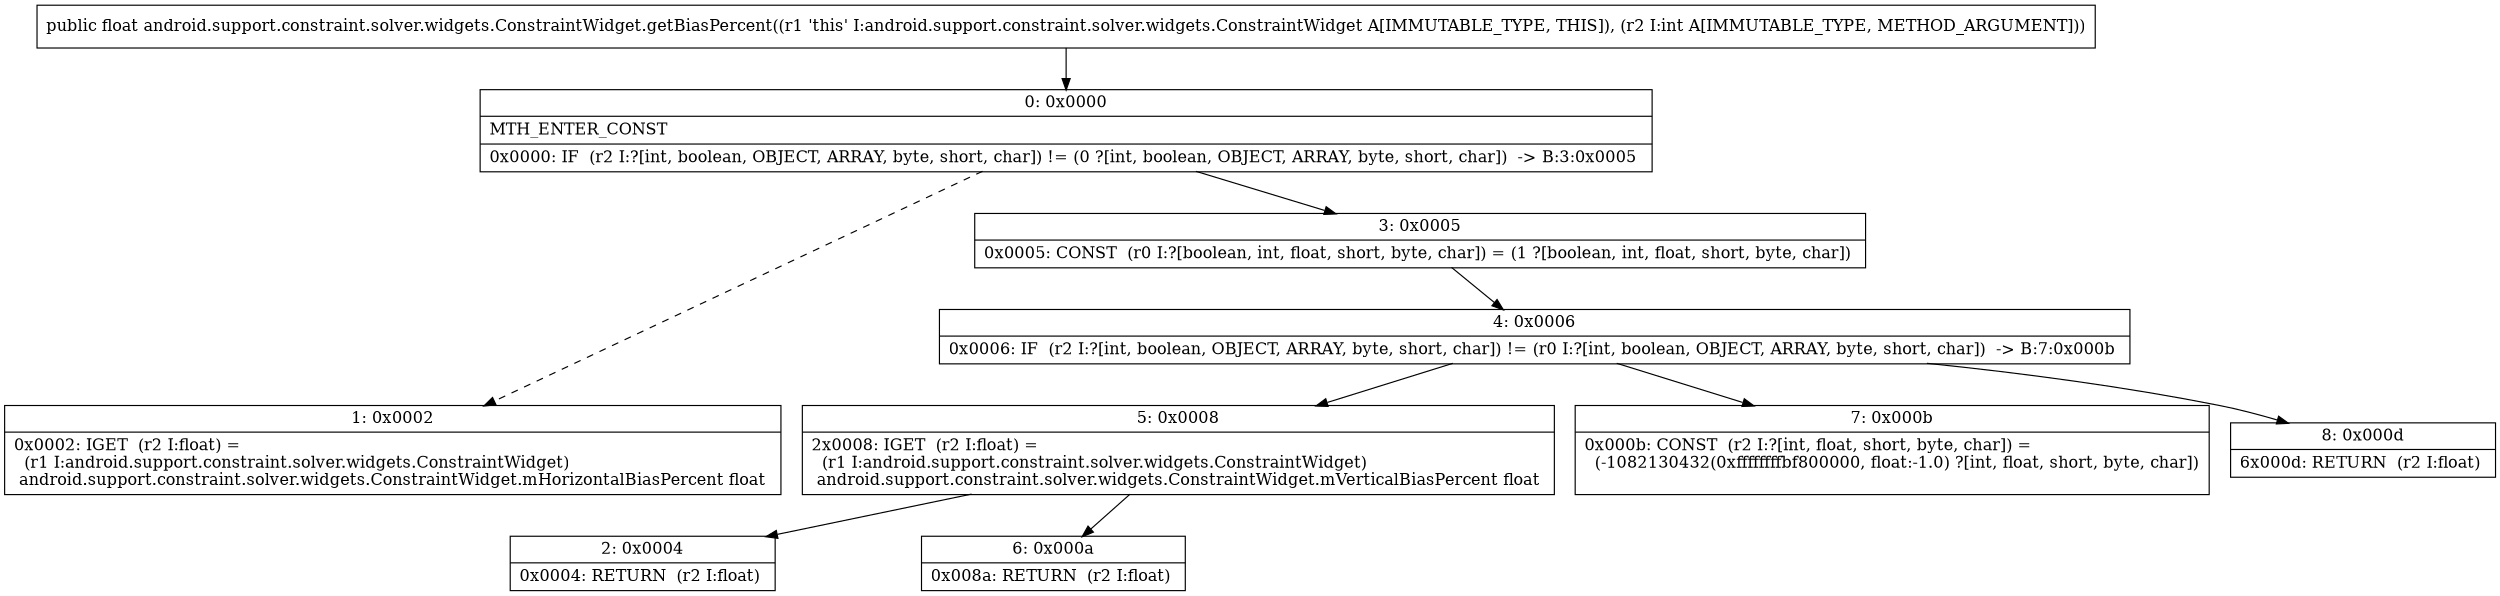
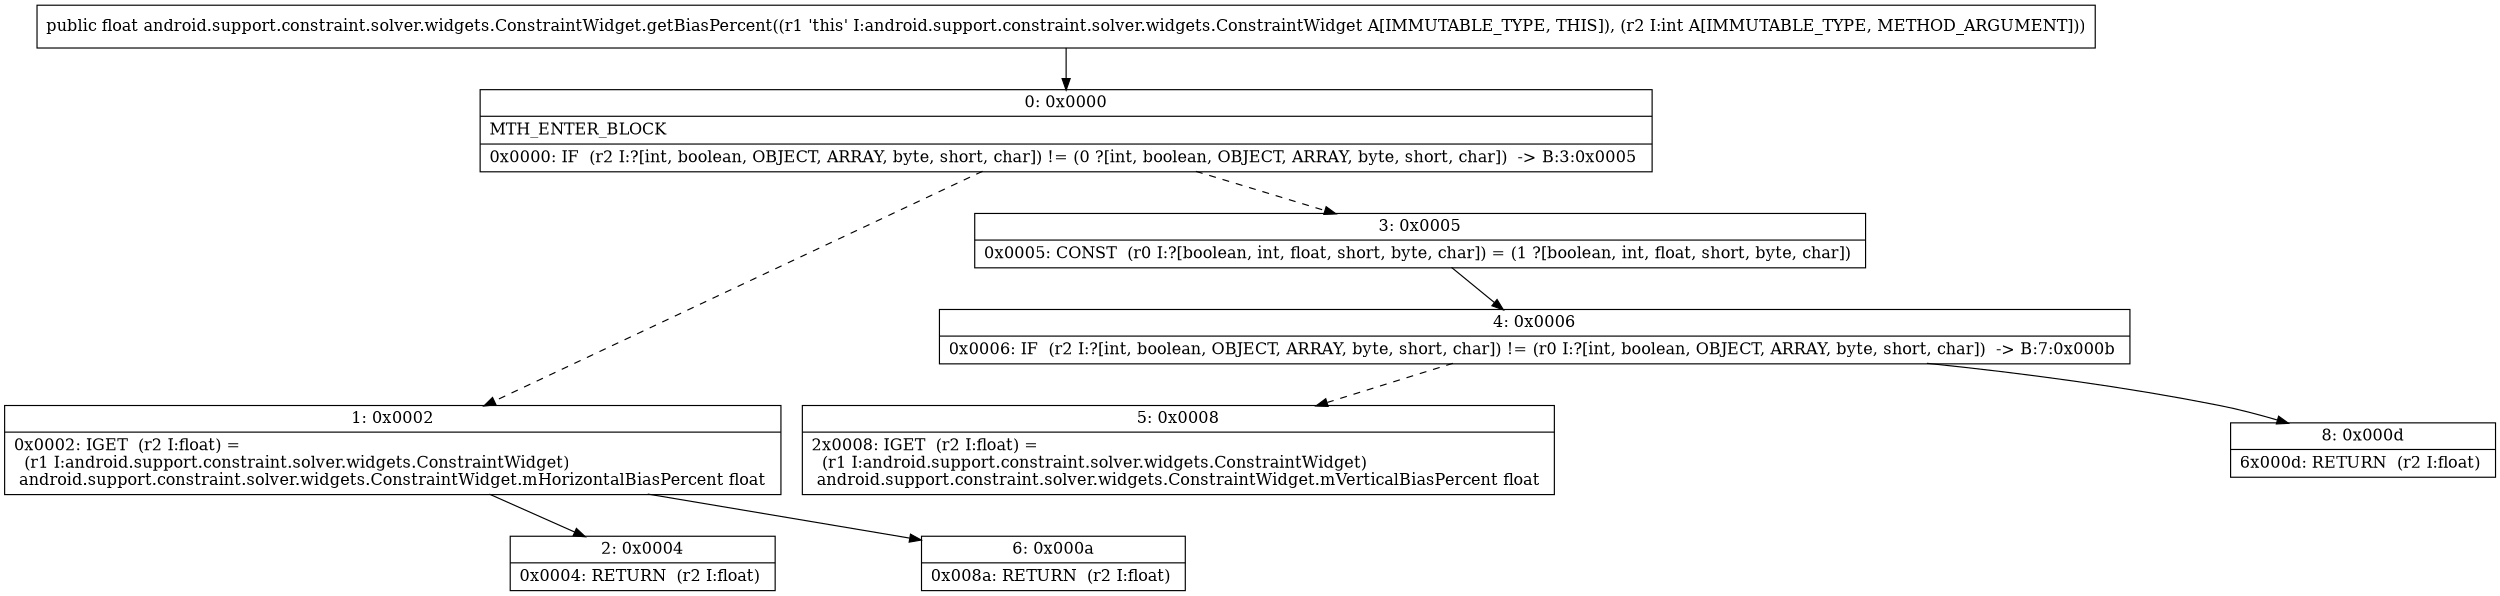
node "0: 0x0000": text "MTH_ENTER_CONST" -> "MTH_ENTER_BLOCK"
edge "0: 0x0000" -> "3: 0x0005": style solid -> dashed
edge "4: 0x0006" -> "5: 0x0008": style solid -> dashed
node "7: 0x000b": removed
edge "5: 0x0008" -> "6: 0x000a": now "1: 0x0002" -> "6: 0x000a"
edge "5: 0x0008" -> "2: 0x0004": now "1: 0x0002" -> "2: 0x0004"
